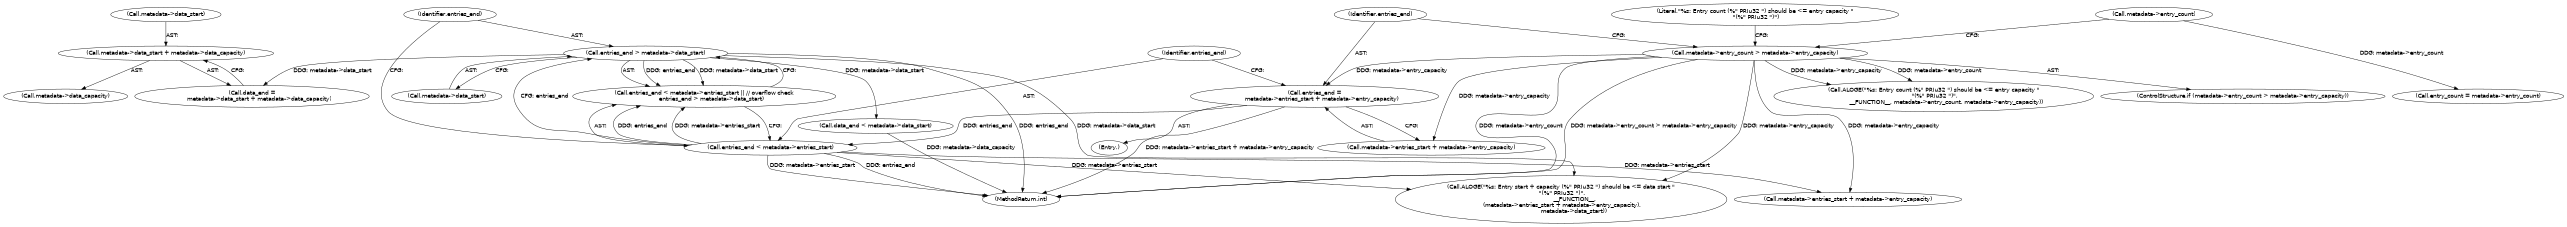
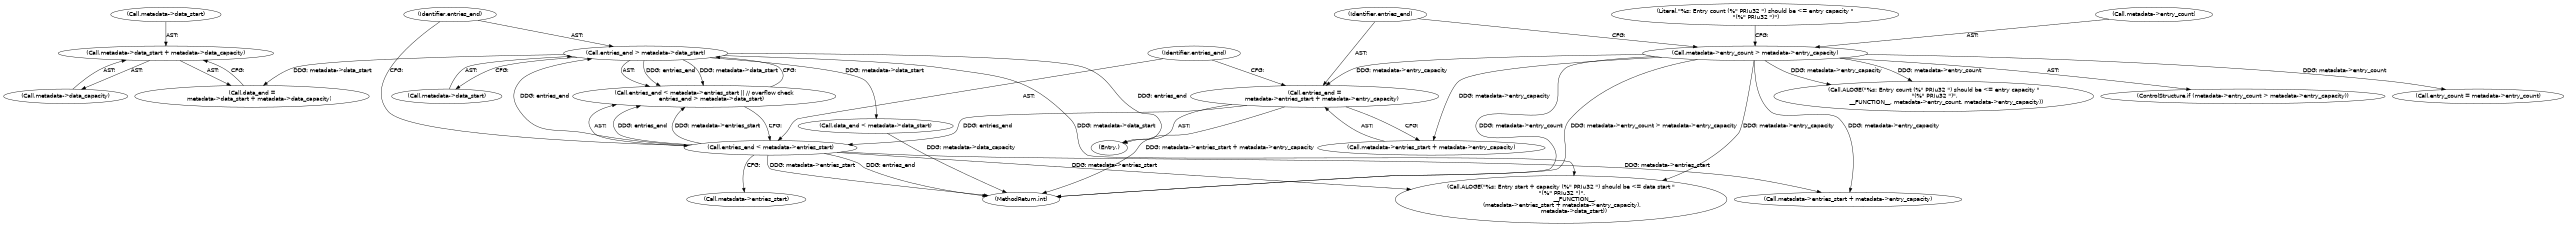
edge "(Call,metadata->entry_count)" -> "(Call,metadata->entry_count > metadata->entry_capacity)": label "CFG: " -> "AST: "
edge "(Call,metadata->entry_count)" -> "(Call,entry_count = metadata->entry_count)": now "(Call,metadata->entry_count > metadata->entry_capacity)" -> "(Call,entry_count = metadata->entry_count)"
edge "(Call,entries_end > metadata->data_start)" -> "(MethodReturn,int)": now "(Call,entries_end > metadata->data_start)" -> "(Entry,)"
edge "(Call,metadata->data_capacity)" -> "(Call,metadata->data_start + metadata->data_capacity)": added, label "AST:"
edge "(Call,entries_end < metadata->entries_start)" -> "(Call,entries_end > metadata->data_start)": label "CFG: entries_end" -> "DDG: entries_end"
node "(Call,metadata->entries_start)": added
